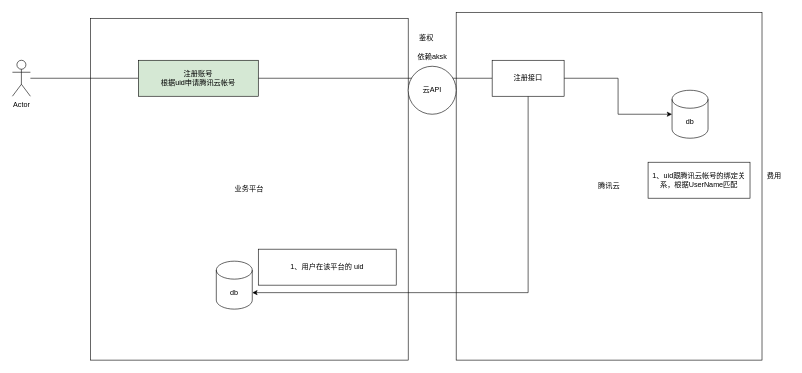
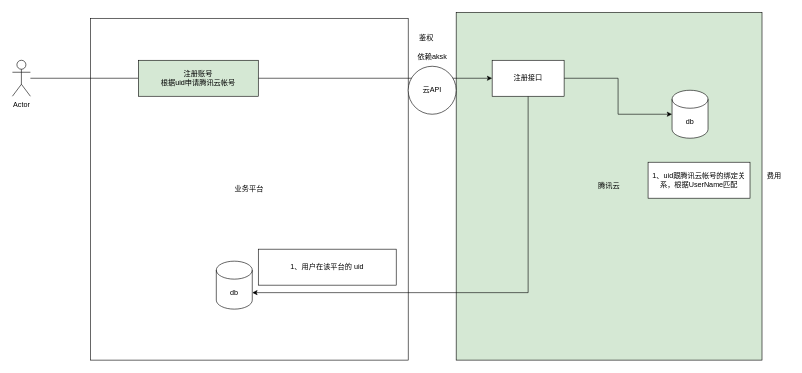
edge "注册账号 根据uid申请腾讯云帐号" -- "注册接口": arrowhead none -> classic
node "腾讯云": fillcolor #ffffff -> #d5e8d4
